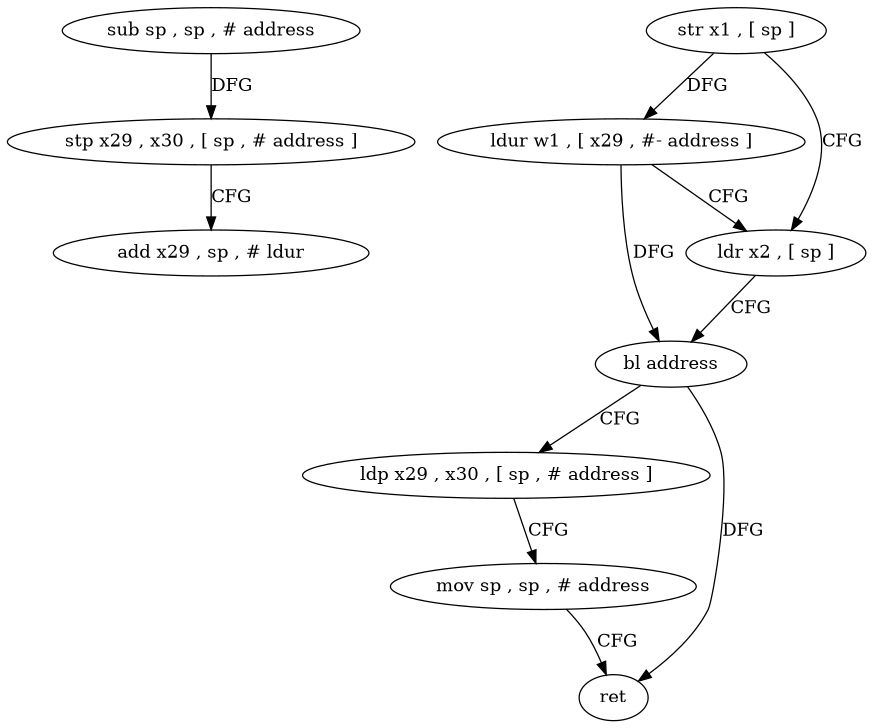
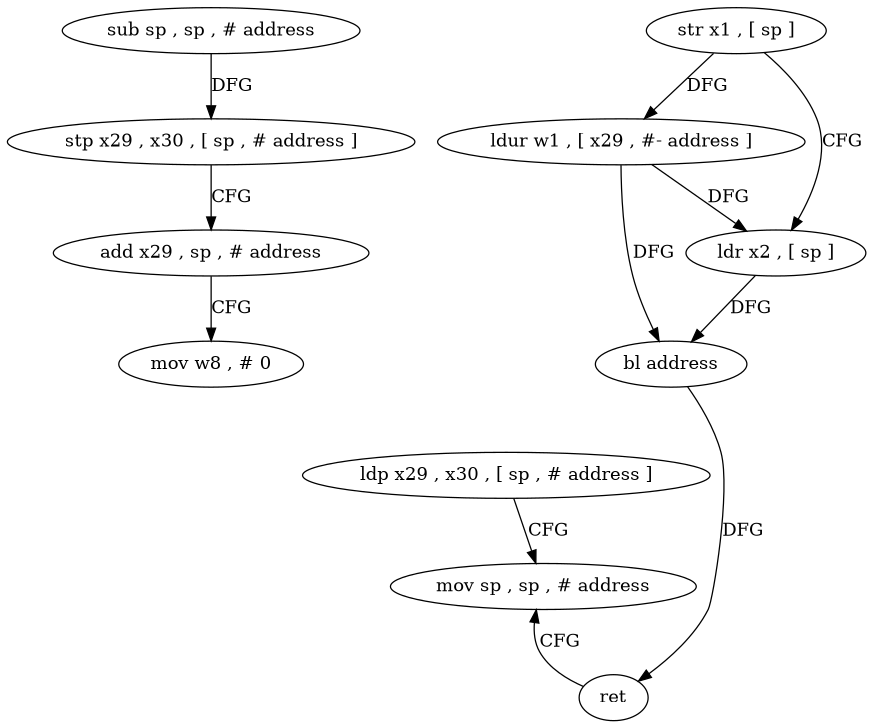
edge "ldur w1 , [ x29 , #- address ]" -> "ldr x2 , [ sp ]": label "CFG" -> "DFG"
node "add x29 , sp , # ldur": label "add x29 , sp , # ldur" -> "add x29 , sp , # address"
edge "ldr x2 , [ sp ]" -> "bl address": label "CFG" -> "DFG"
node "mov w8 , # 0": added
edge "bl address" -> "ldp x29 , x30 , [ sp , # address ]": removed, label "CFG"
edge "mov sp , sp , # address" -> "ret": reversed
